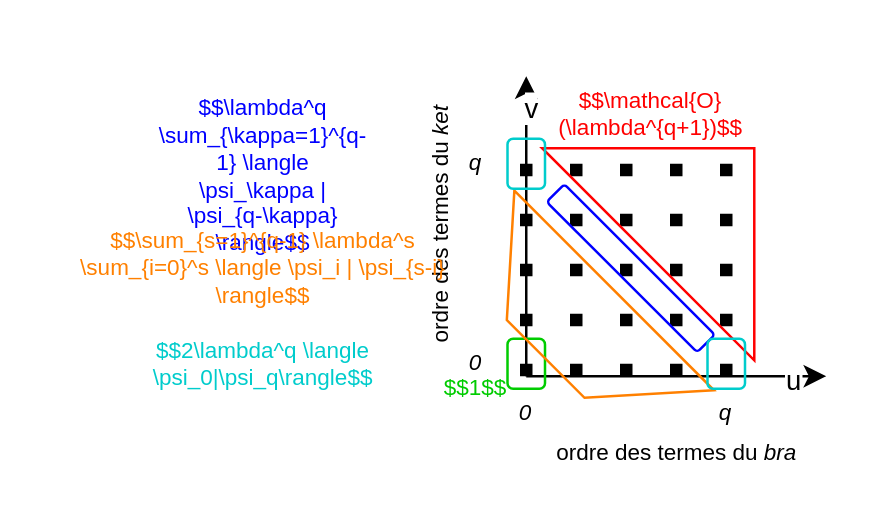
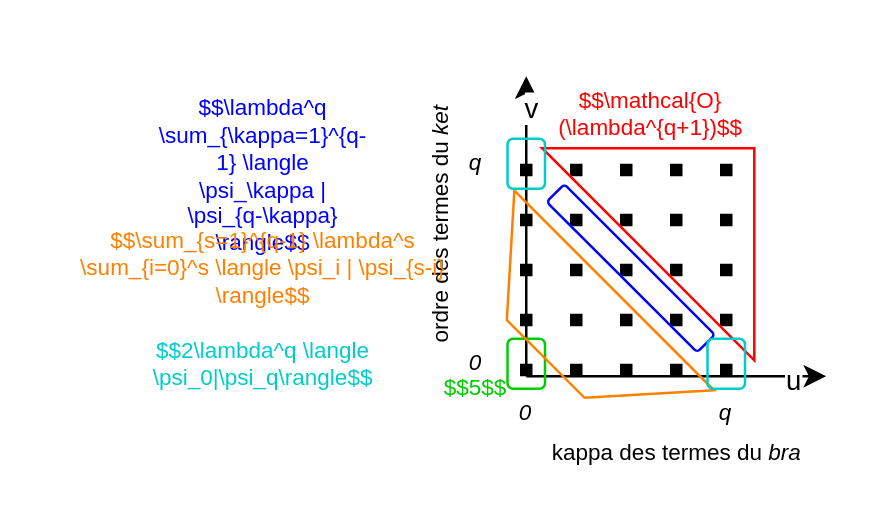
node "$$1$$": label "$$1$$" -> "$$5$$"
node "ordre des termes du bra": label "ordre des termes du bra" -> "kappa des termes du bra"
